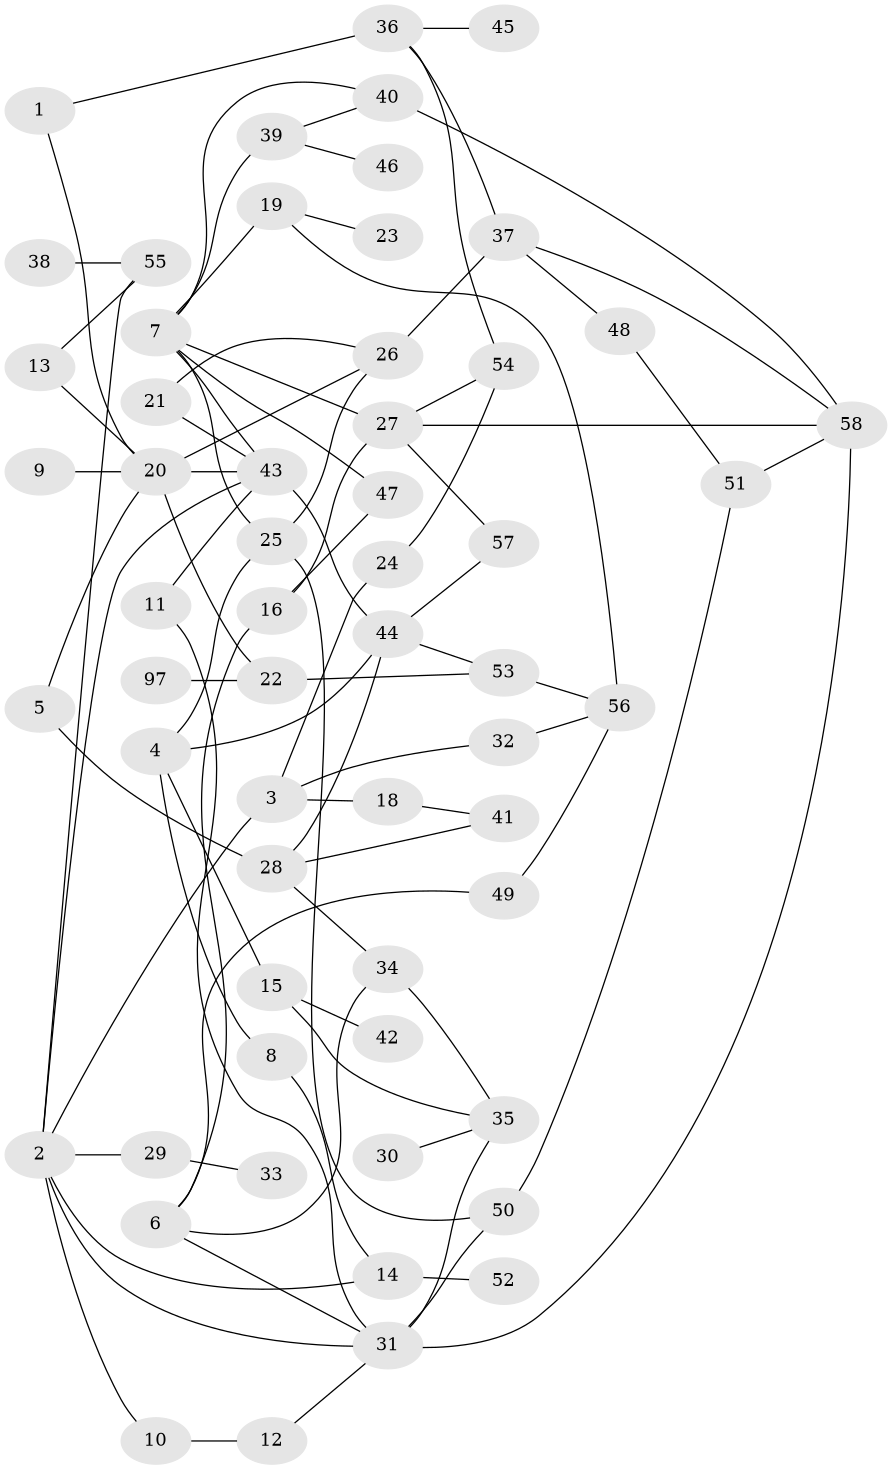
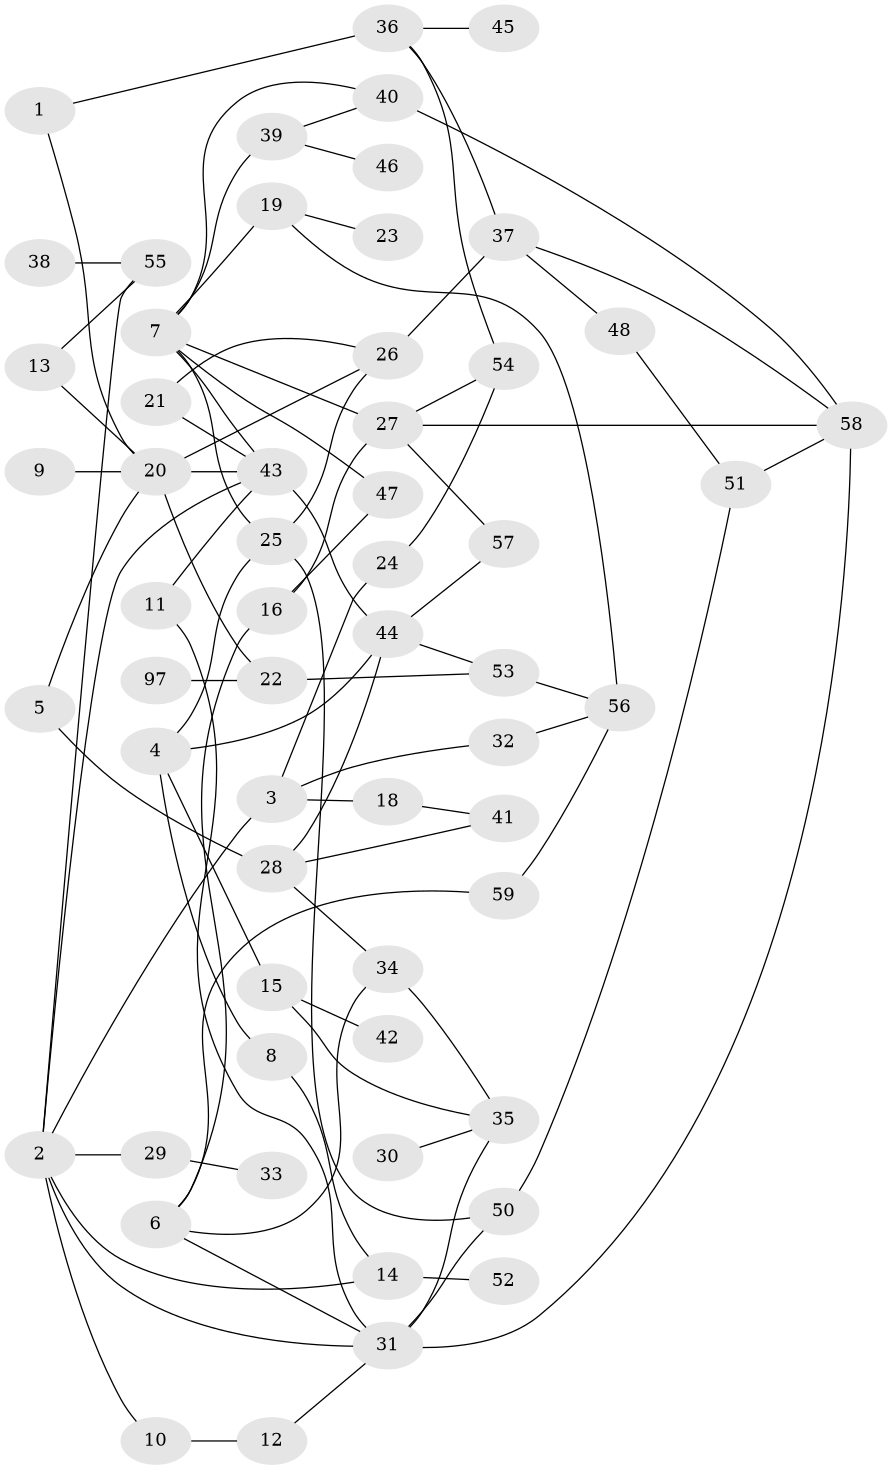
node "49": label "49" -> "59"
